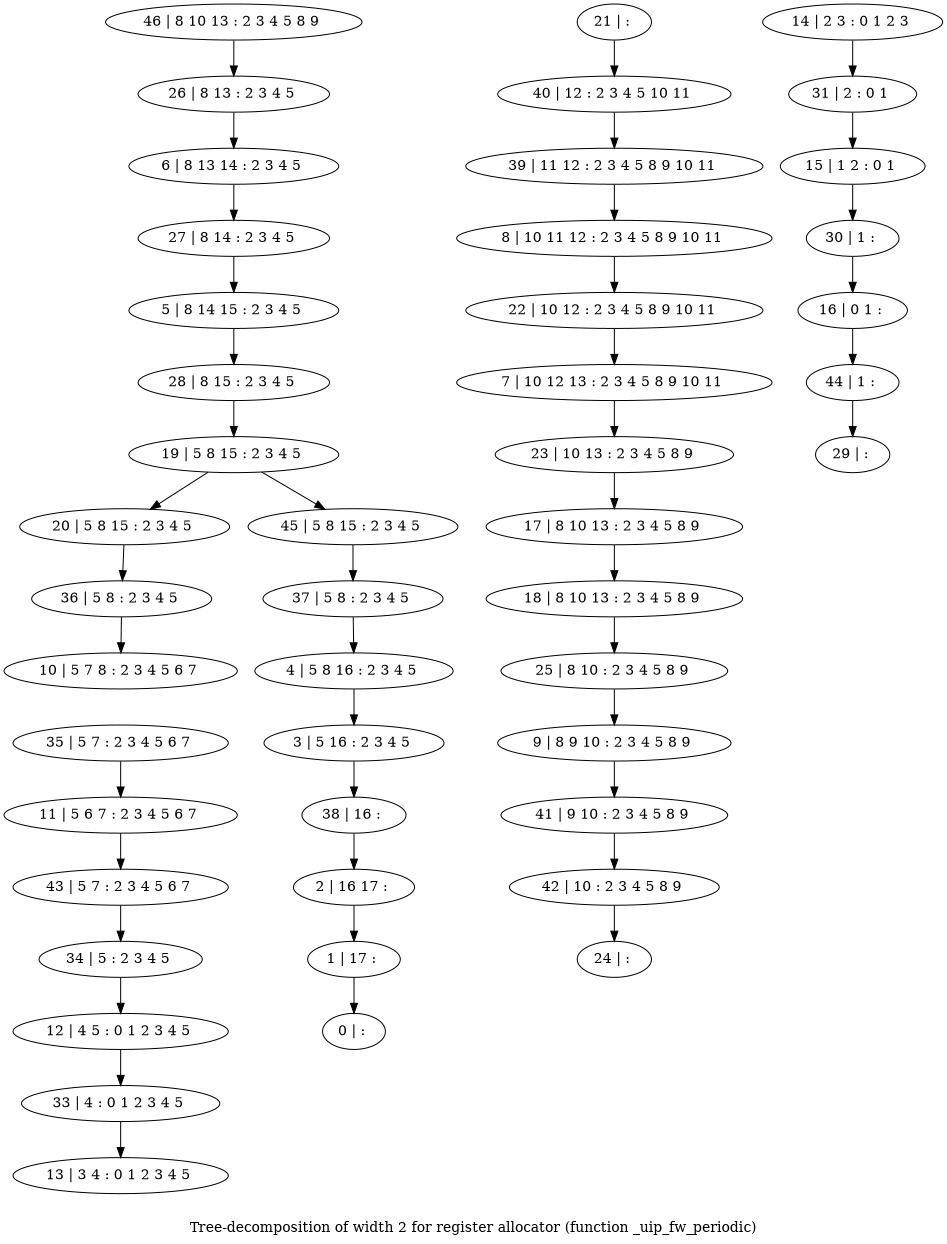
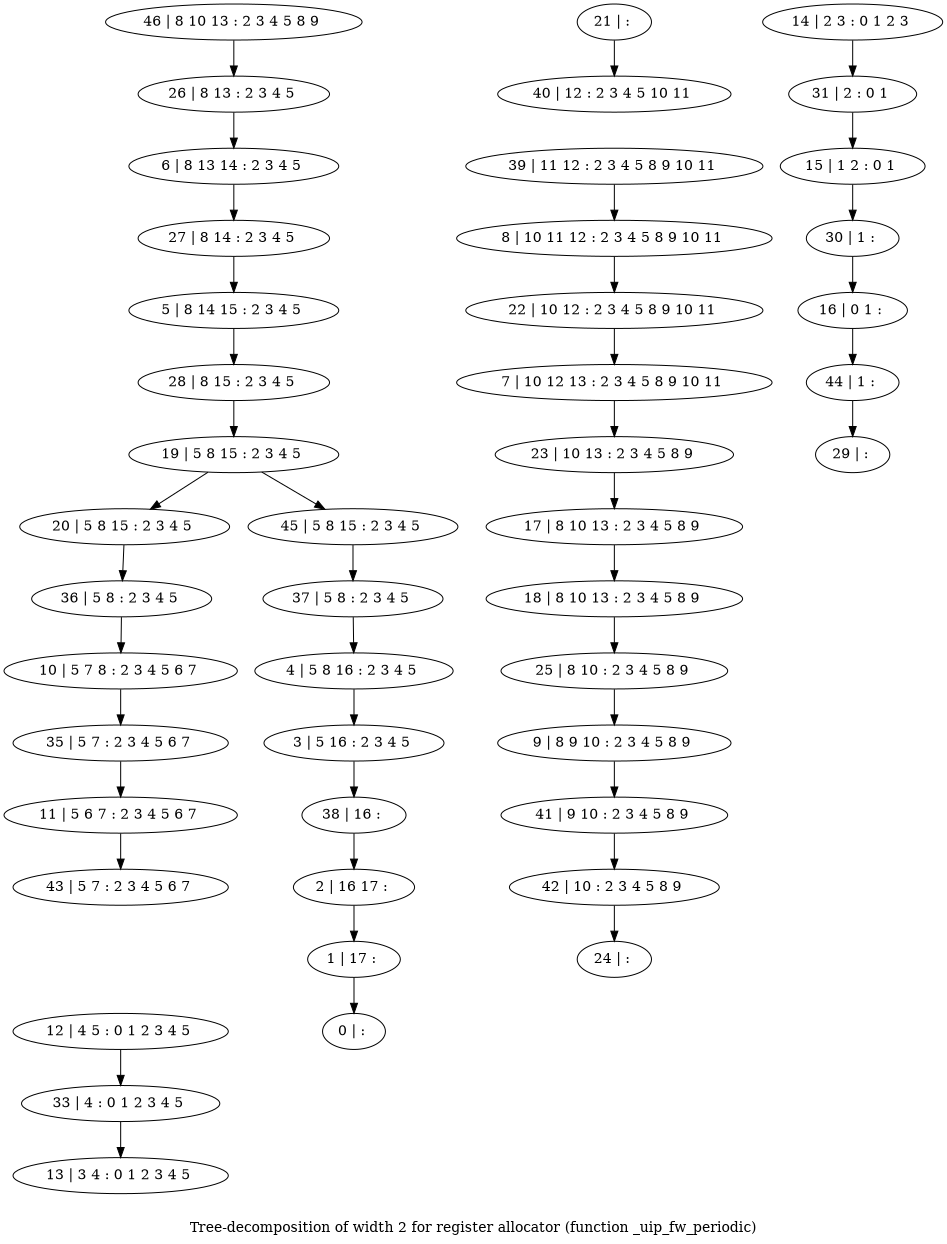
edge "40 | 12 : 2 3 4 5 10 11" -> "39 | 11 12 : 2 3 4 5 8 9 10 11": removed
edge "10 | 5 7 8 : 2 3 4 5 6 7" -> "35 | 5 7 : 2 3 4 5 6 7": added
node "34 | 5 : 2 3 4 5": removed
